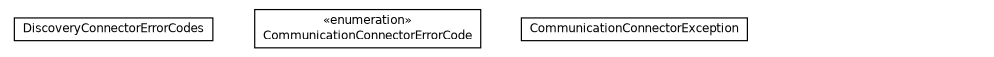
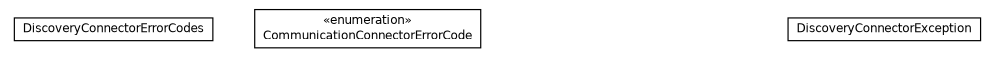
node "CommunicationConnectorException": removed
node "DiscoveryConnectorException": added
